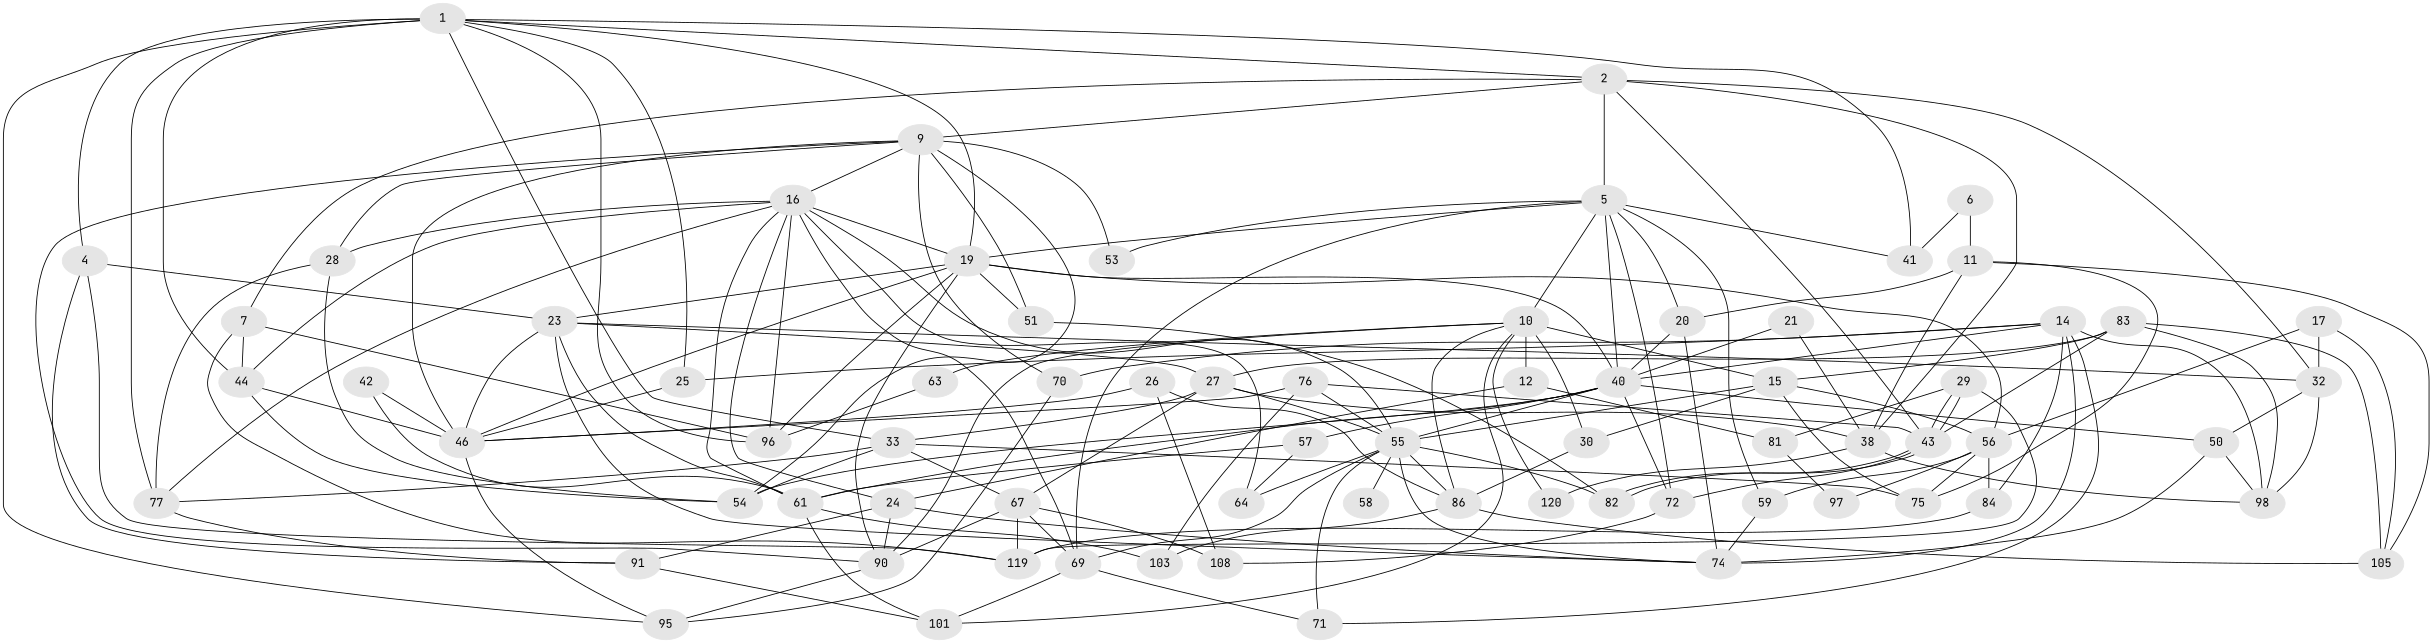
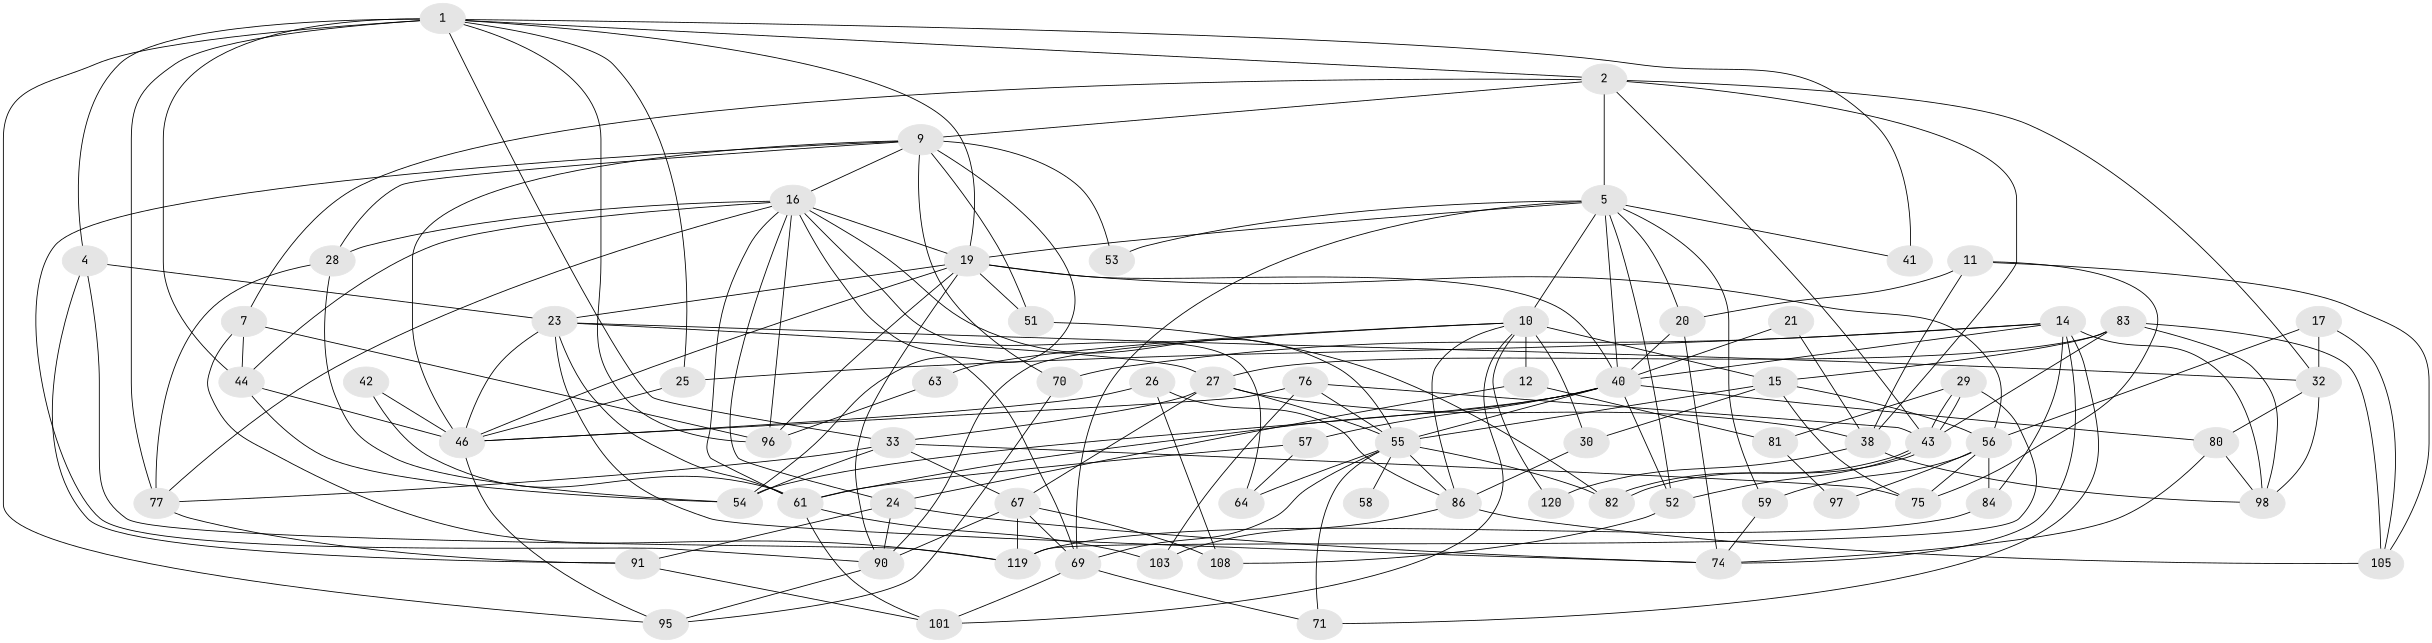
node "6": removed
node "50": label "50" -> "80"
node "72": label "72" -> "52"
edge "55" -- "74": removed
